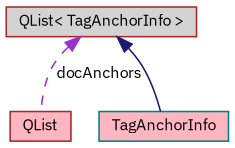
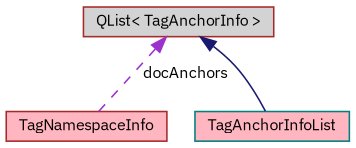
node "QList": label "QList" -> "TagNamespaceInfo"
node "TagAnchorInfo": label "TagAnchorInfo" -> "TagAnchorInfoList"
